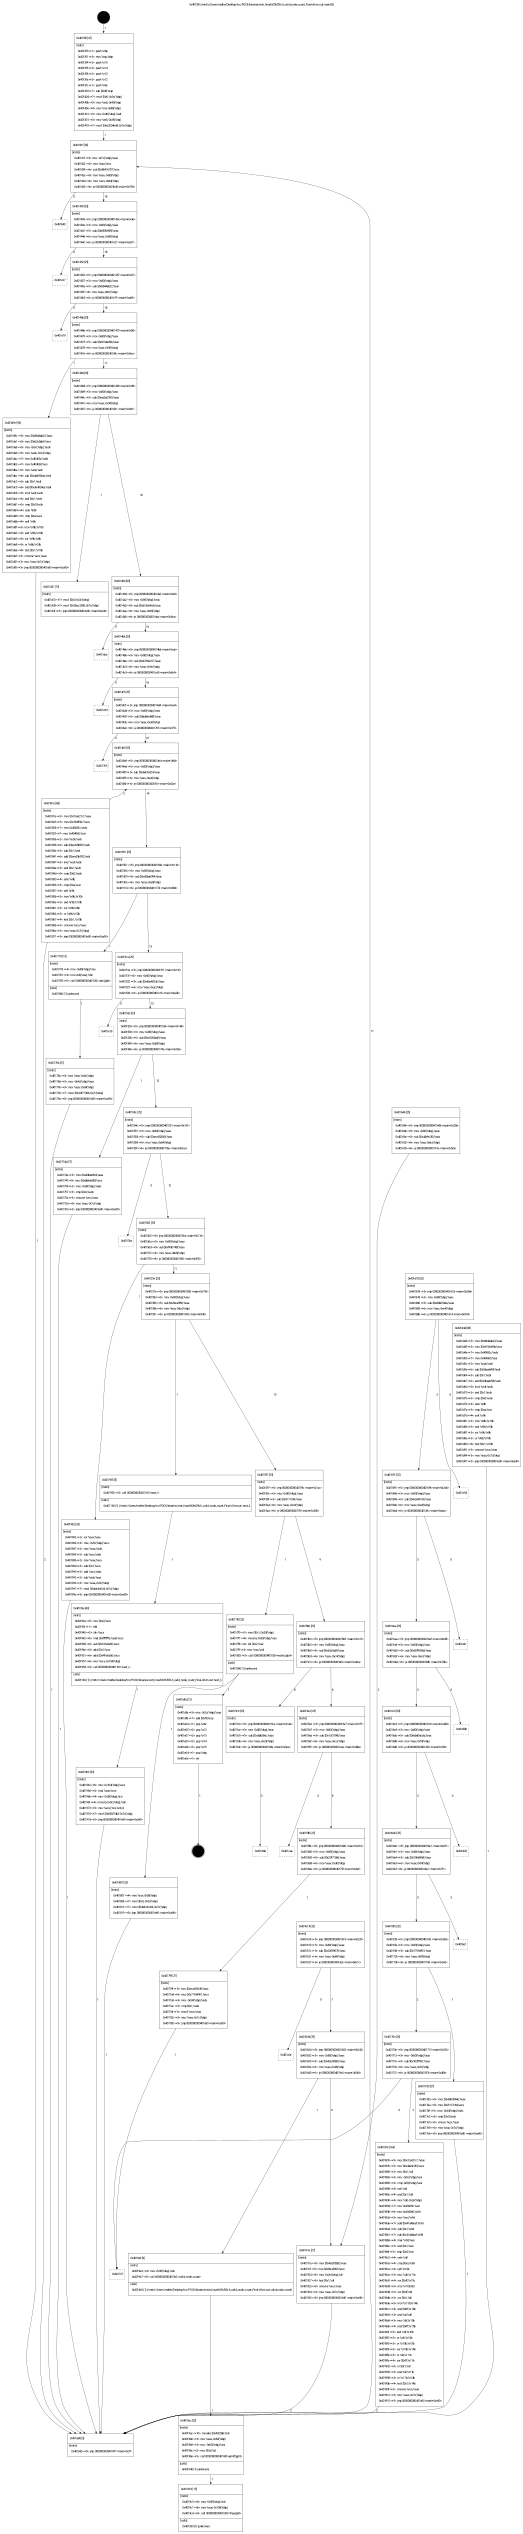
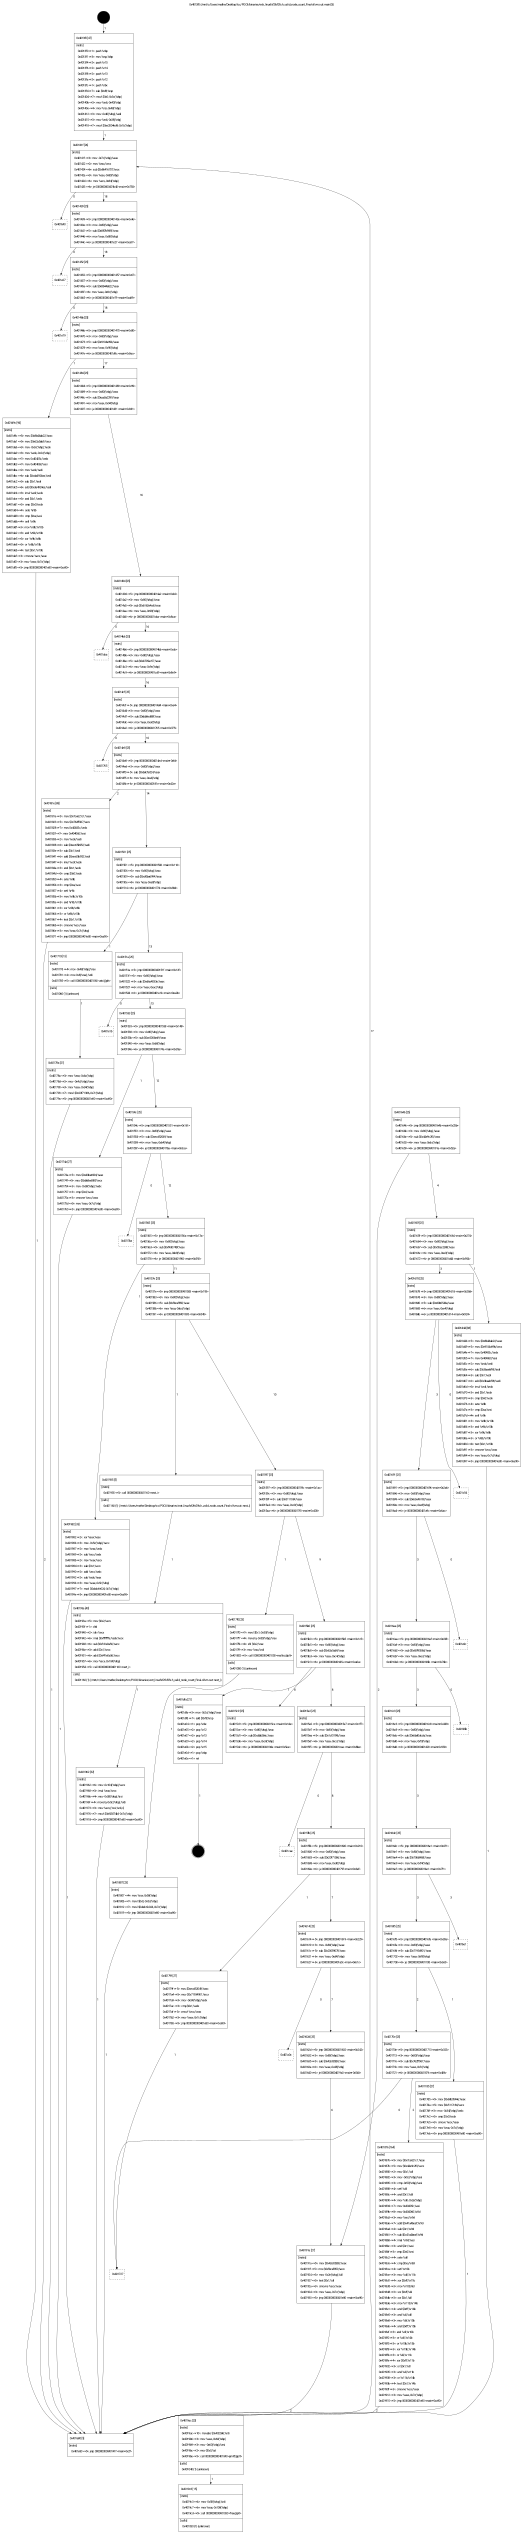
node "0x401d31 [19]": removed
node "0x401cd9": removed
edge "0x40181e [88]" -> "0x4014e8 [25]": reversed
node "0x40165f [25]": added
edge "0x4017f0 [23]" -> "0x401dfa [21]": now "0x4015b0 [25]" -> "0x401dfa [21]"
node "0x4019de": removed
node "0x401d20": removed
edge "0x4015fb [25]" -> "0x401614 [25]": added, label "7"
node "0x4019a3 [9]": removed
